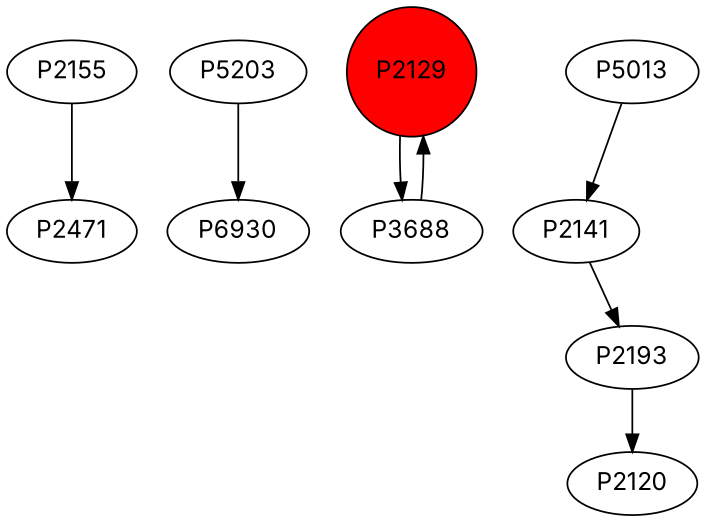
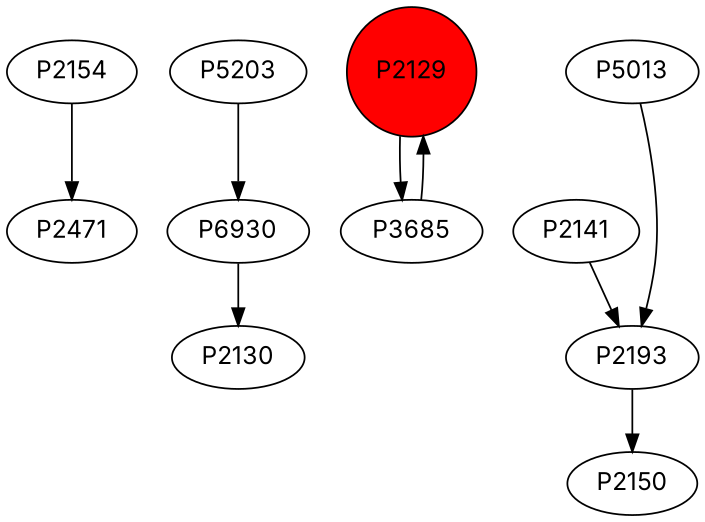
node "P2155": label "P2155" -> "P2154"
edge "P5013" -> "P2141": now "P5013" -> "P2193"
node "P3688": label "P3688" -> "P3685"
node "P2130": added
node "P2120": label "P2120" -> "P2150"
